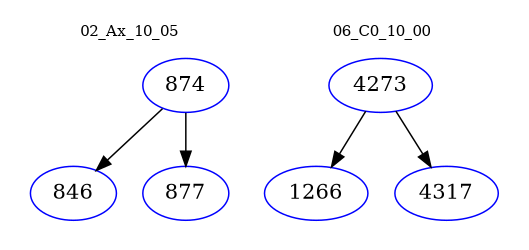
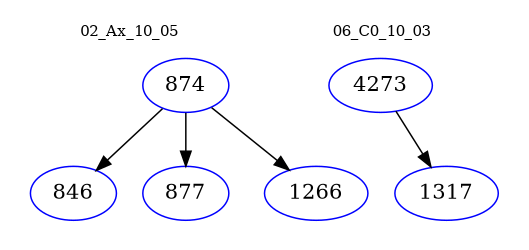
cluster "06_C0_10_00": label "06_C0_10_00" -> "06_C0_10_03"
edge "4273" -> "1266": now "874" -> "1266"
node "4317": label "4317" -> "1317"
